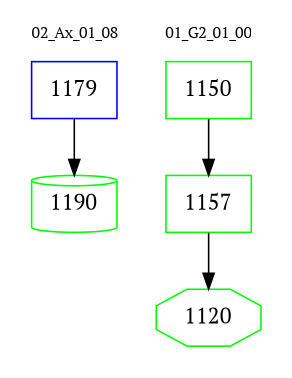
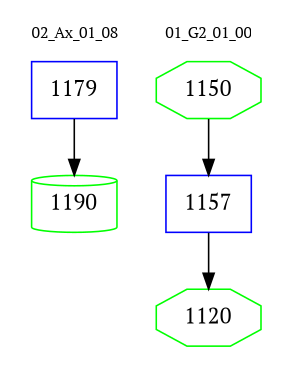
node "1150": shape box -> octagon
node "1157": color green -> blue
